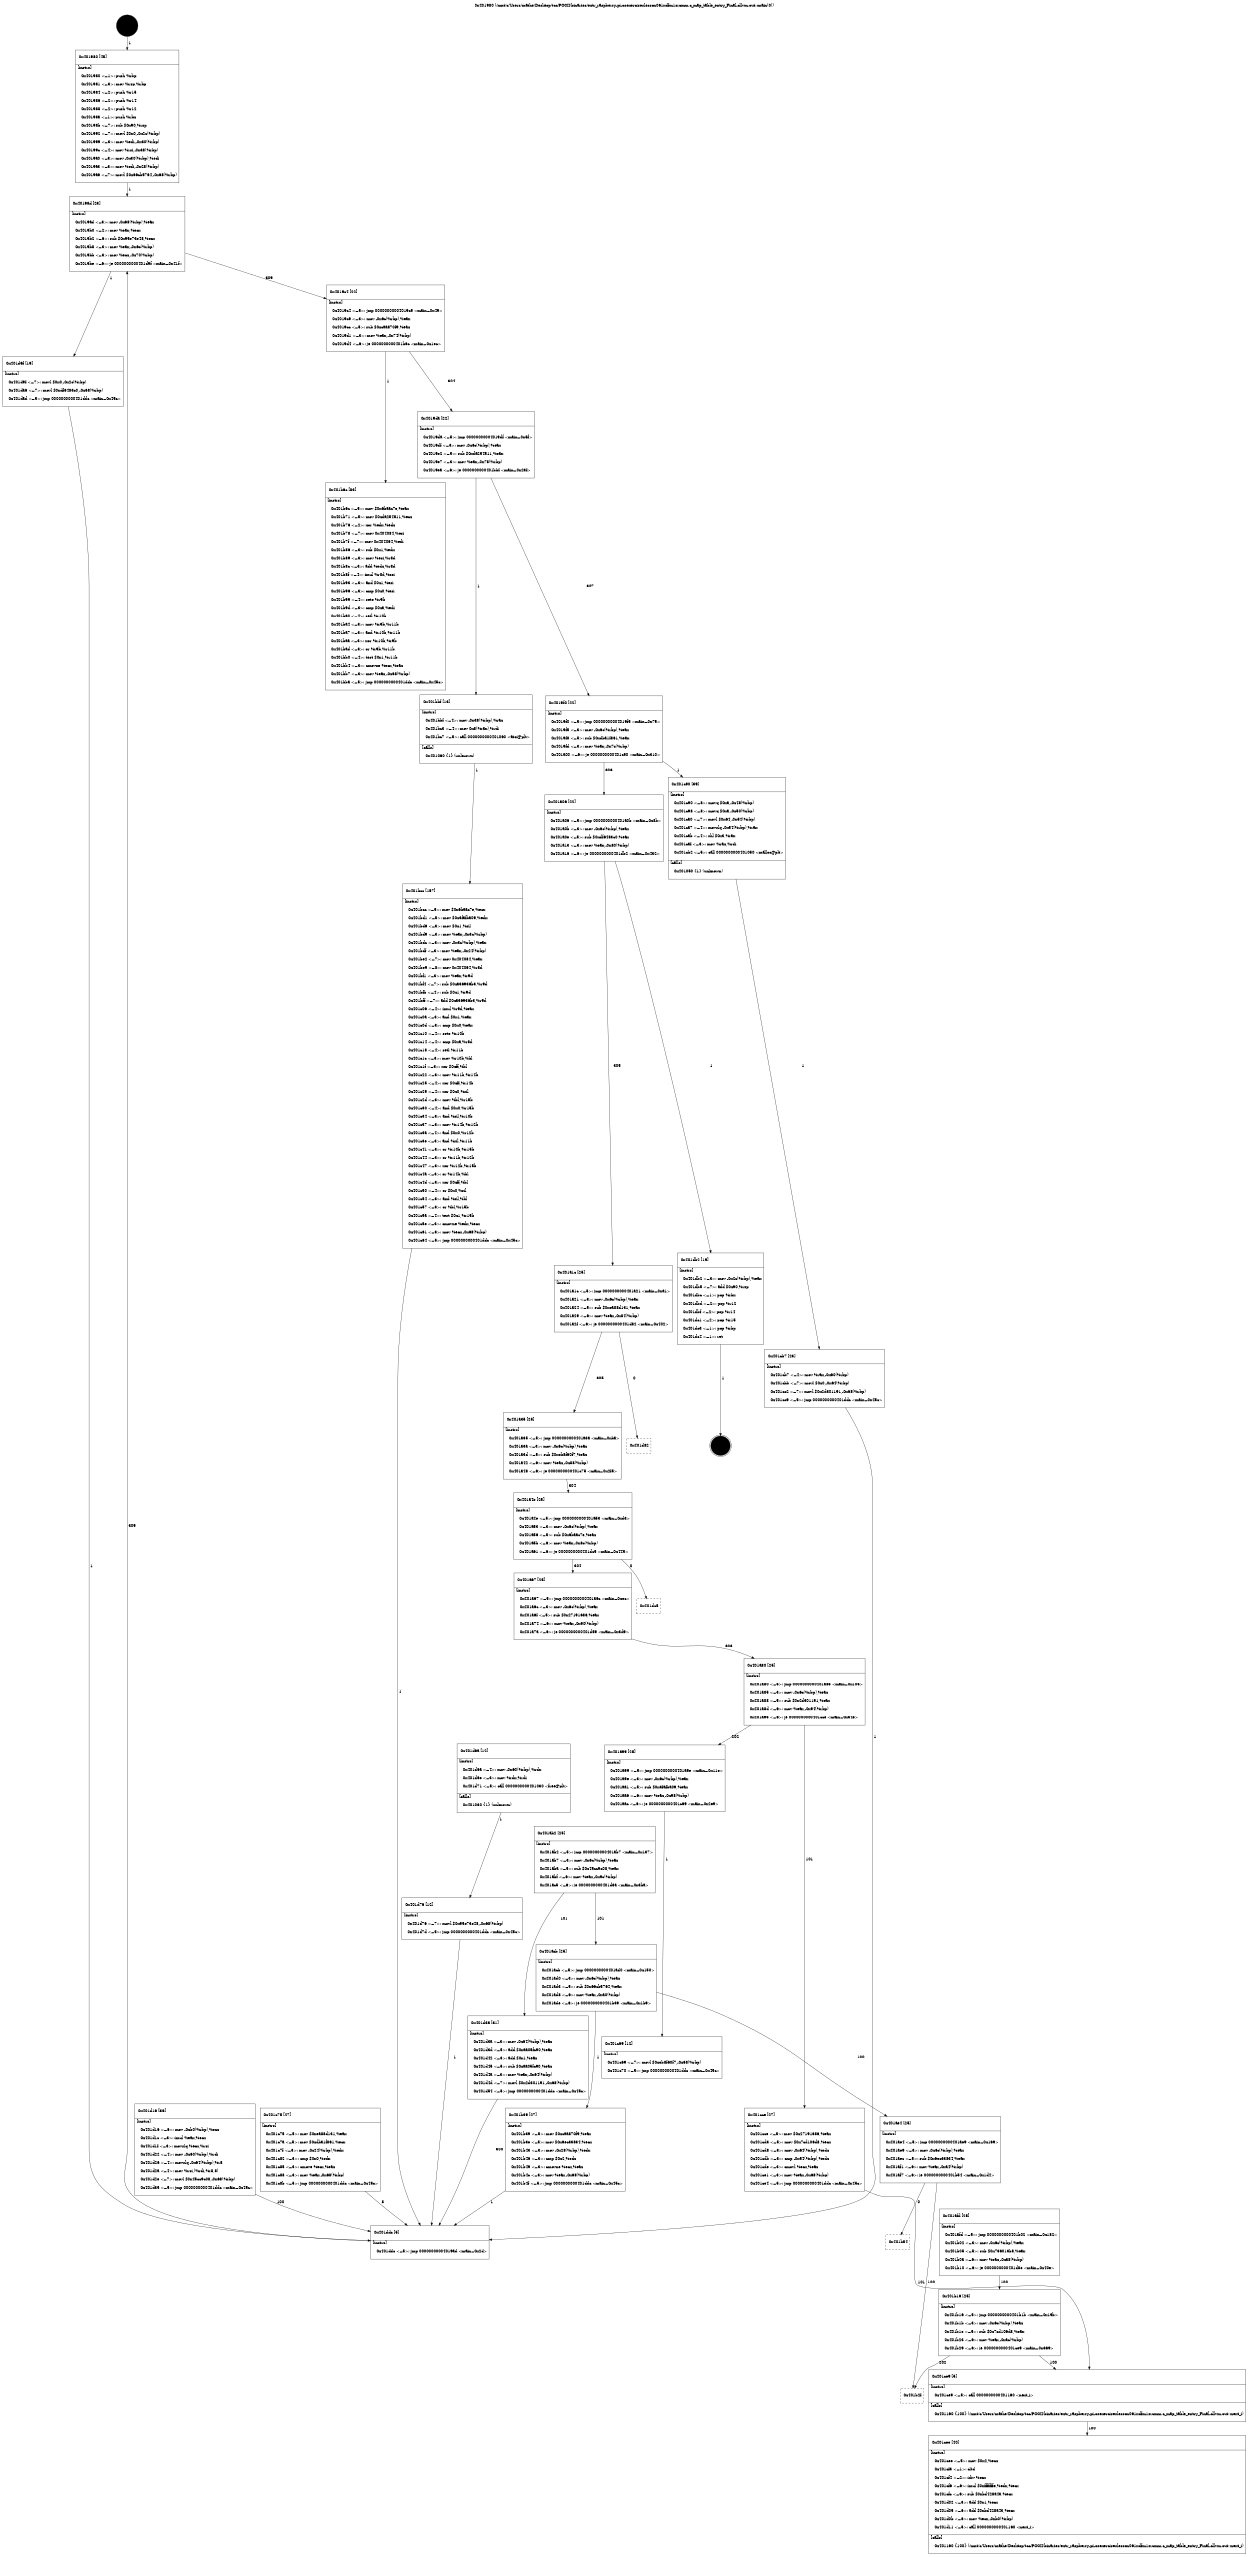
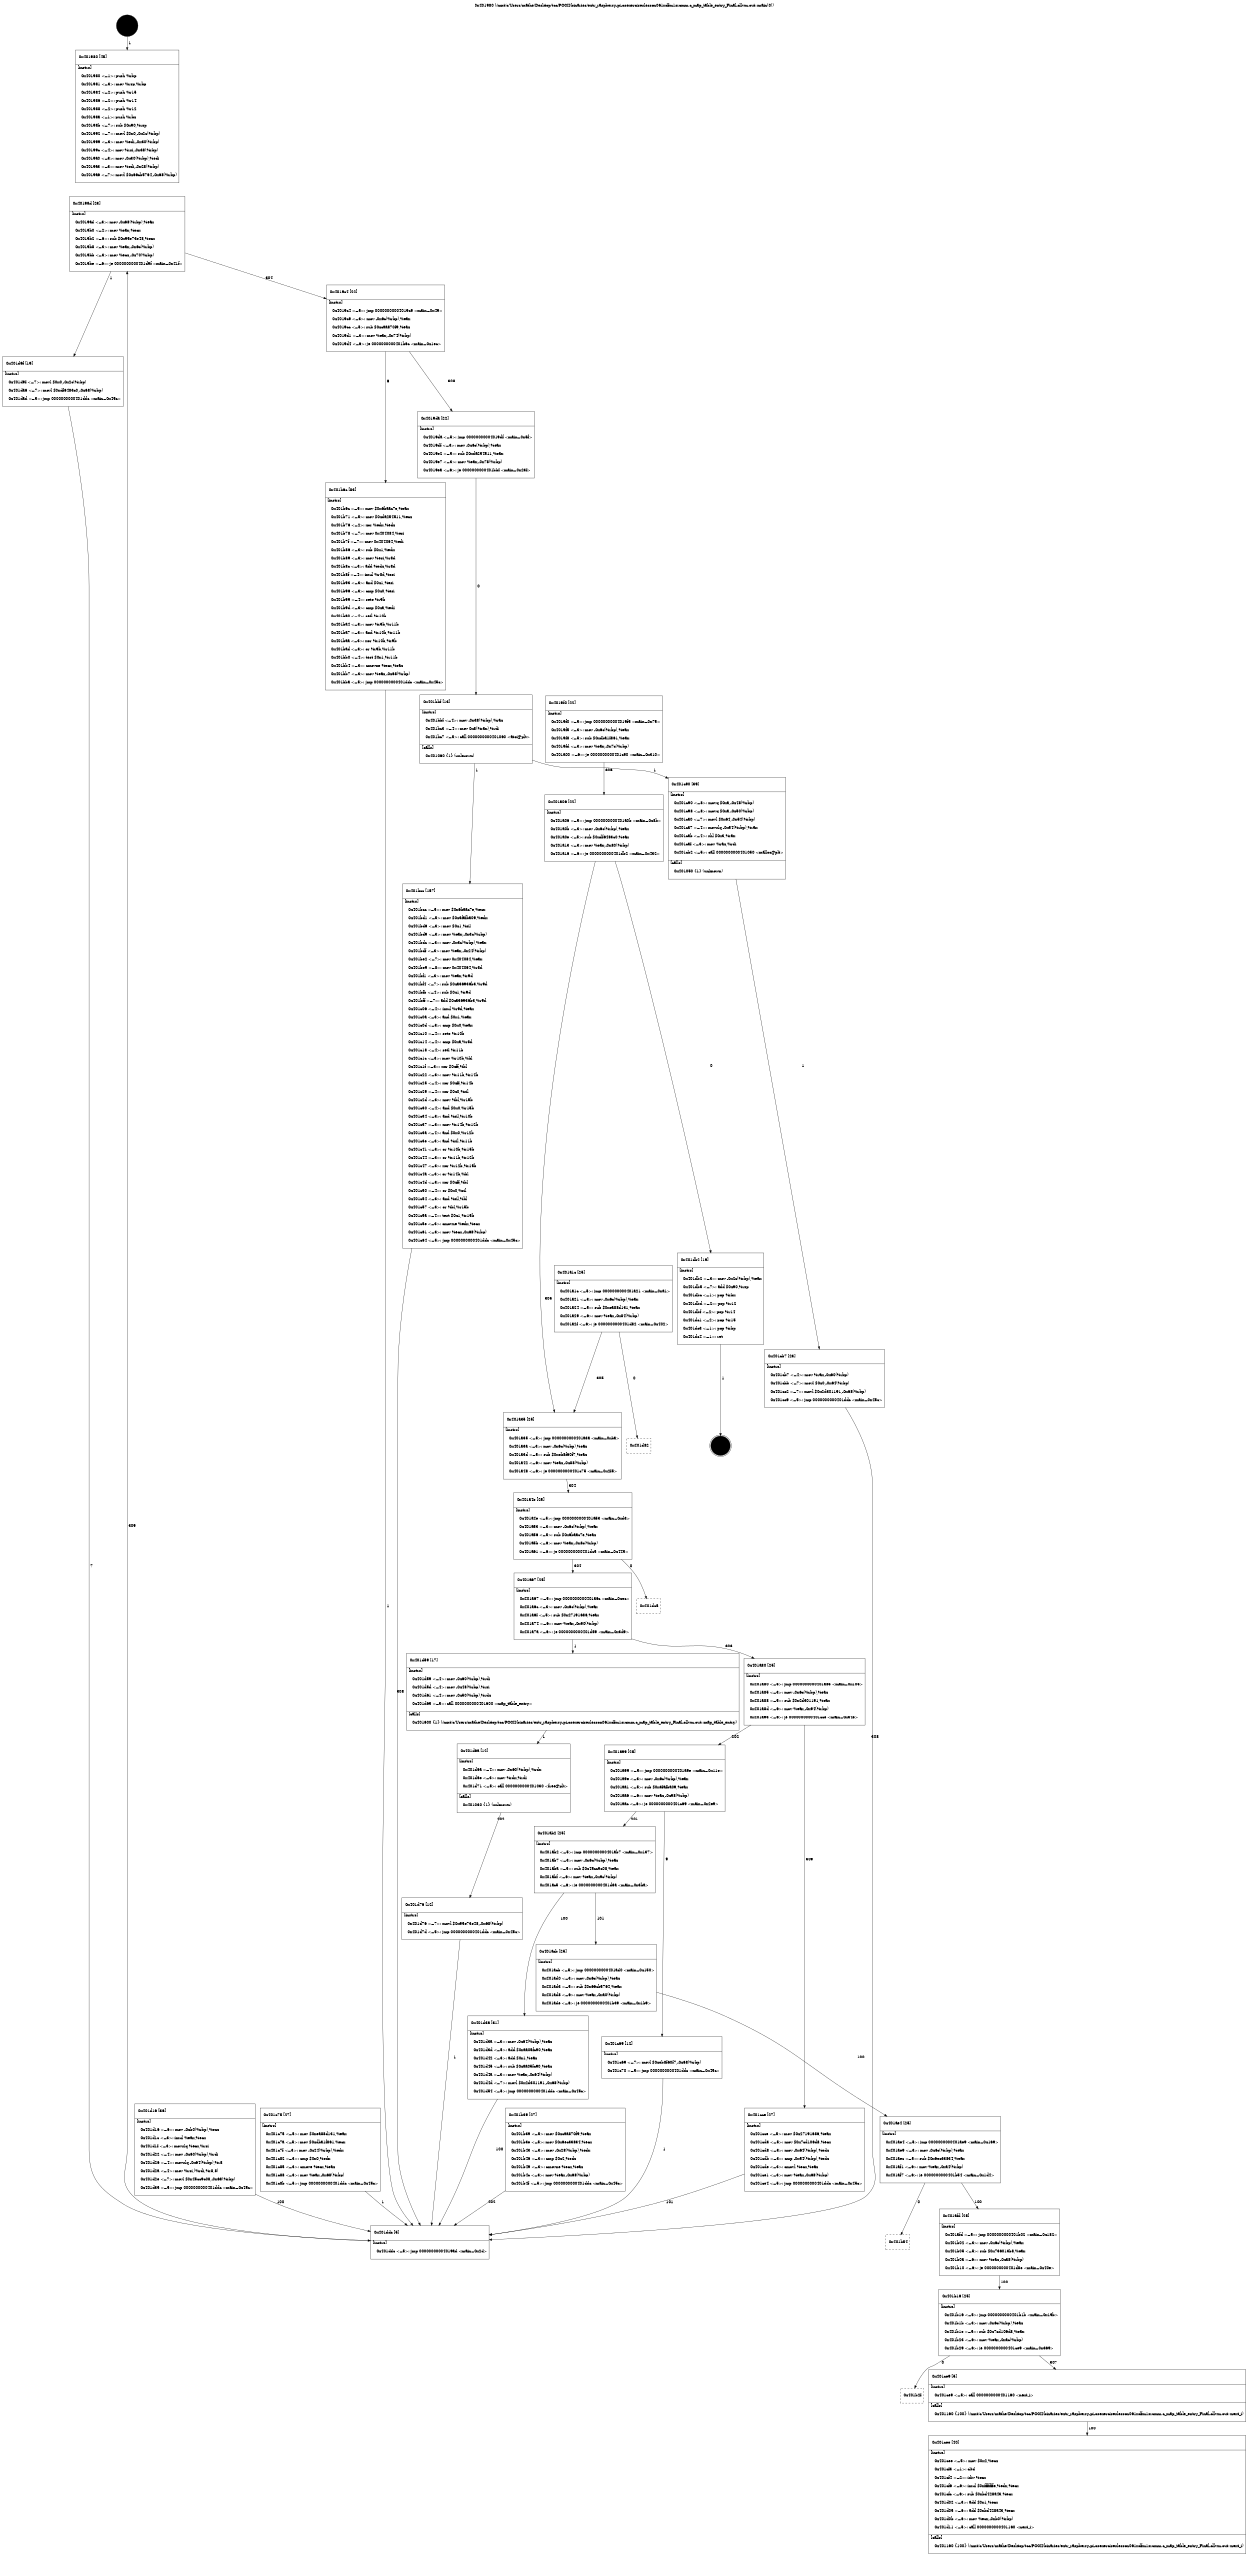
edge "0x401980 [45]" -> "0x4019ad [23]": removed, label "1"
edge "0x4019ad [23]" -> "0x4019c4 [22]": label " 309" -> " 304"
edge "0x4019c4 [22]" -> "0x401b6c [83]": label " 1" -> " 6"
edge "0x4019c4 [22]" -> "0x4019da [22]": label " 304" -> " 308"
edge "0x4019da [22]" -> "0x401bbf [13]": label " 1" -> " 0"
edge "0x4019da [22]" -> "0x4019f0 [22]": removed, label "307"
edge "0x4019f0 [22]" -> "0x401c90 [39]": now "0x401bbf [13]" -> "0x401c90 [39]"
edge "0x401a06 [22]" -> "0x401a1c [25]": now "0x401a06 [22]" -> "0x401a35 [25]"
edge "0x401a06 [22]" -> "0x401db2 [19]": label " 1" -> " 0"
edge "0x401b6c [83]" -> "0x401ddc [5]": added, label "1"
edge "0x401d9f [19]" -> "0x401ddc [5]": label " 1" -> " 7"
edge "0x401bcc [157]" -> "0x401ddc [5]": label " 1" -> " 308"
node "0x401d59 [17]": added
edge "0x401cb7 [23]" -> "0x401ddc [5]": label " 1" -> " 308"
edge "0x401a99 [25]" -> "0x401ab2 [25]": added, label "201"
edge "0x401d6a [12]" -> "0x401d76 [12]": label " 1" -> " 202"
edge "0x401a99 [25]" -> "0x401c69 [12]": label " 1" -> " 9"
edge "0x401a80 [25]" -> "0x401cce [27]": label " 101" -> " 309"
edge "0x401ab2 [25]" -> "0x401d3a [31]": label " 101" -> " 100"
edge "0x401acb [25]" -> "0x401b39 [27]": removed, label "1"
edge "0x401d3a [31]" -> "0x401ddc [5]": label " 300" -> " 100"
edge "0x401c69 [12]" -> "0x401ddc [5]": added, label "1"
edge "0x401c75 [27]" -> "0x401ddc [5]": label " 8" -> " 1"
edge "0x401b39 [27]" -> "0x401ddc [5]": label " 1" -> " 202"
edge "0x401ae4 [25]" -> "0x401b2f": now "0x401ae4 [25]" -> "0x401afd [25]"
edge "0x401cce [27]" -> "0x401ce9 [5]": now "0x401cce [27]" -> "0x401ddc [5]"
edge "0x401b16 [25]" -> "0x401b2f": label " 202" -> " 0"
edge "0x401b16 [25]" -> "0x401ce9 [5]": label " 100" -> " 307"
